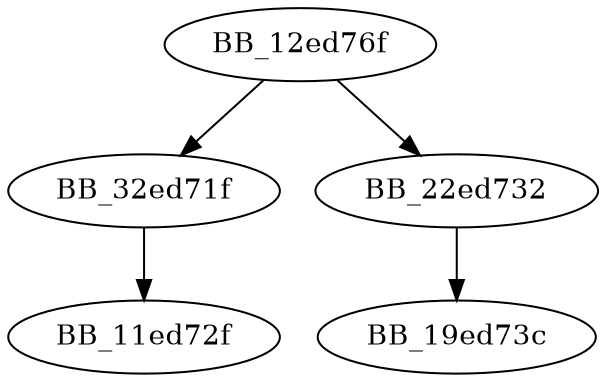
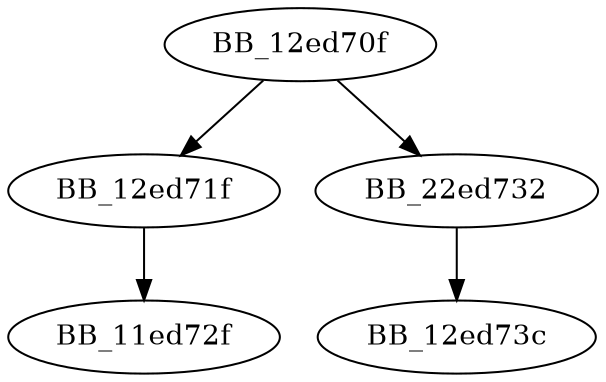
node "BB_12ed76f": label "BB_12ed76f" -> "BB_12ed70f"
node "BB_32ed71f": label "BB_32ed71f" -> "BB_12ed71f"
node "BB_19ed73c": label "BB_19ed73c" -> "BB_12ed73c"
